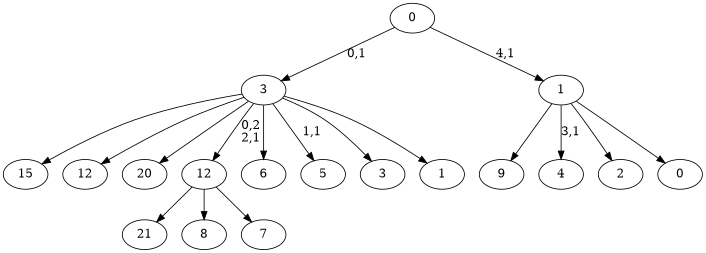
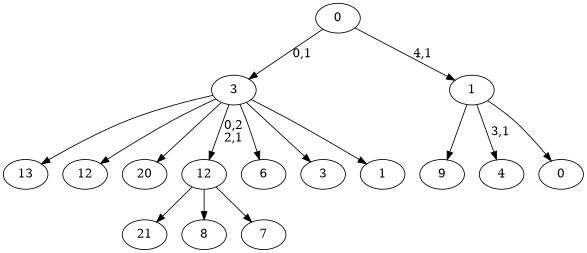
node "15": label "15" -> "13"
node "5": removed
node "2": removed
